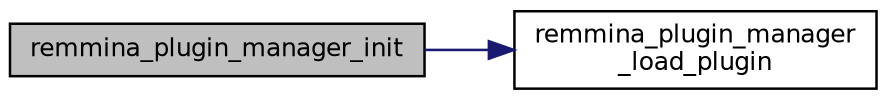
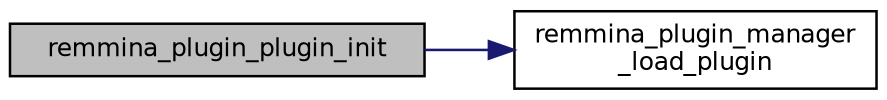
node "remmina_plugin_manager_init": label "remmina_plugin_manager_init" -> "remmina_plugin_plugin_init"
